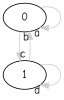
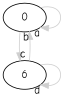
node "1": label "1" -> "6"
